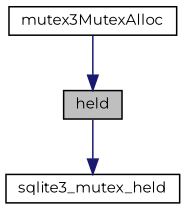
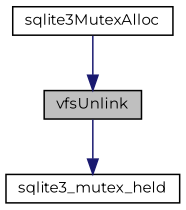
node "mutex3MutexAlloc": label "mutex3MutexAlloc" -> "sqlite3MutexAlloc"
node "held": label "held" -> "vfsUnlink"
